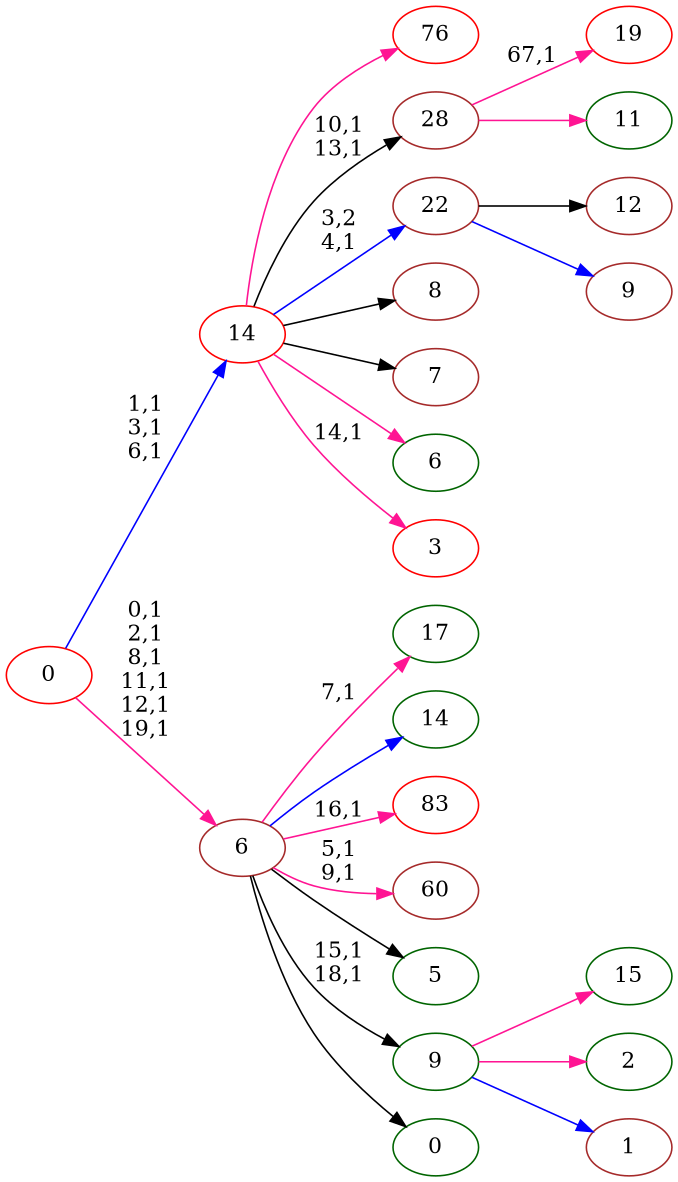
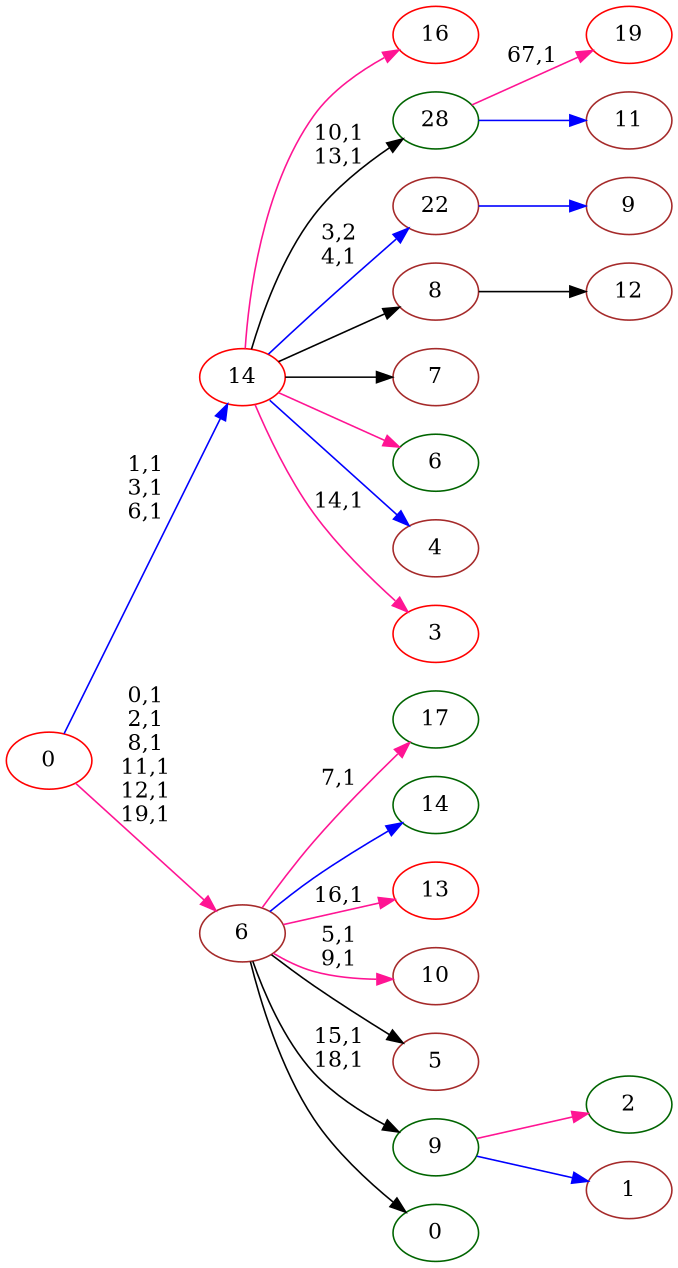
node "76": label "76" -> "16"
node "28": color brown -> darkgreen
edge "28" -> "11": color deeppink -> blue
node "11": color darkgreen -> brown
edge "22" -> "12": now "8" -> "12"
node "4": added
node "83": label "83" -> "13"
node "60": label "60" -> "10"
node "5": color darkgreen -> brown
node "15": removed
